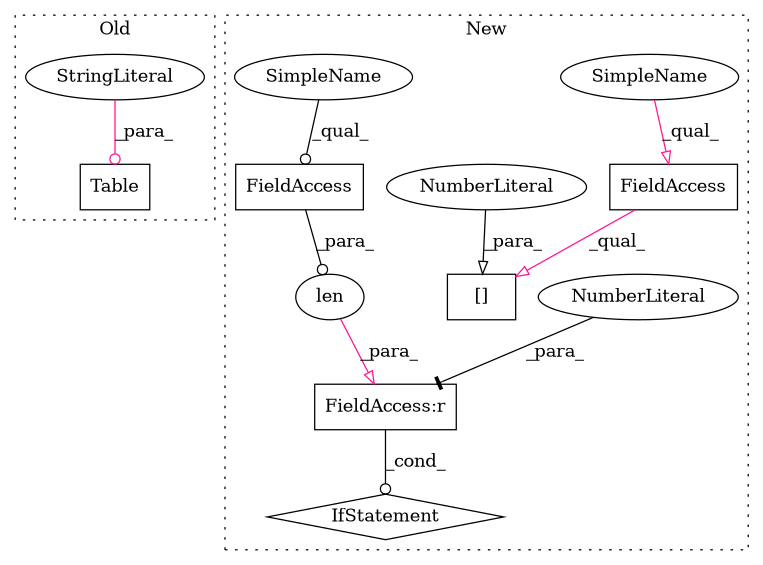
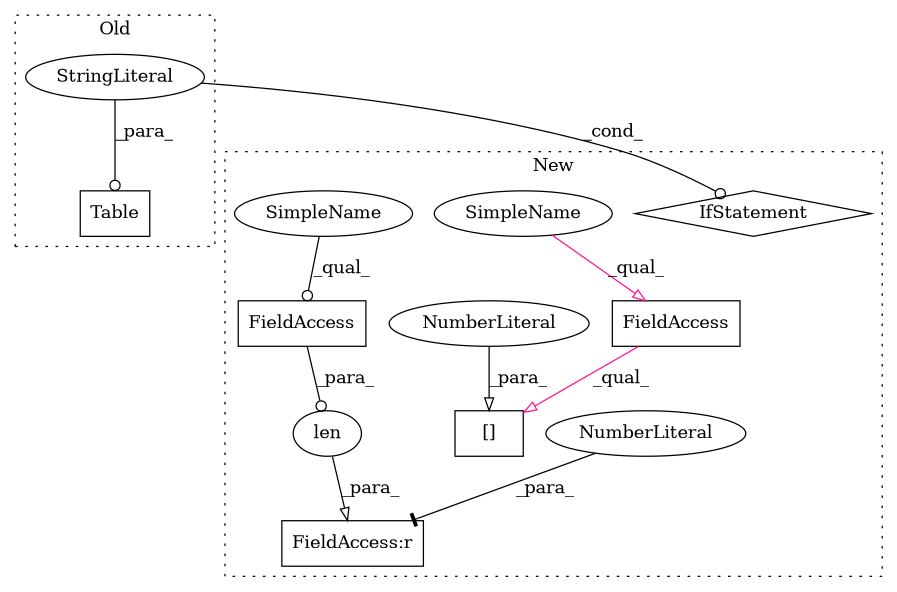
edge "StringLiteral" -> "Table": color deeppink -> black
edge "len" -> "FieldAccess:r": color deeppink -> black
edge "FieldAccess:r" -> "IfStatement": now "StringLiteral" -> "IfStatement"
